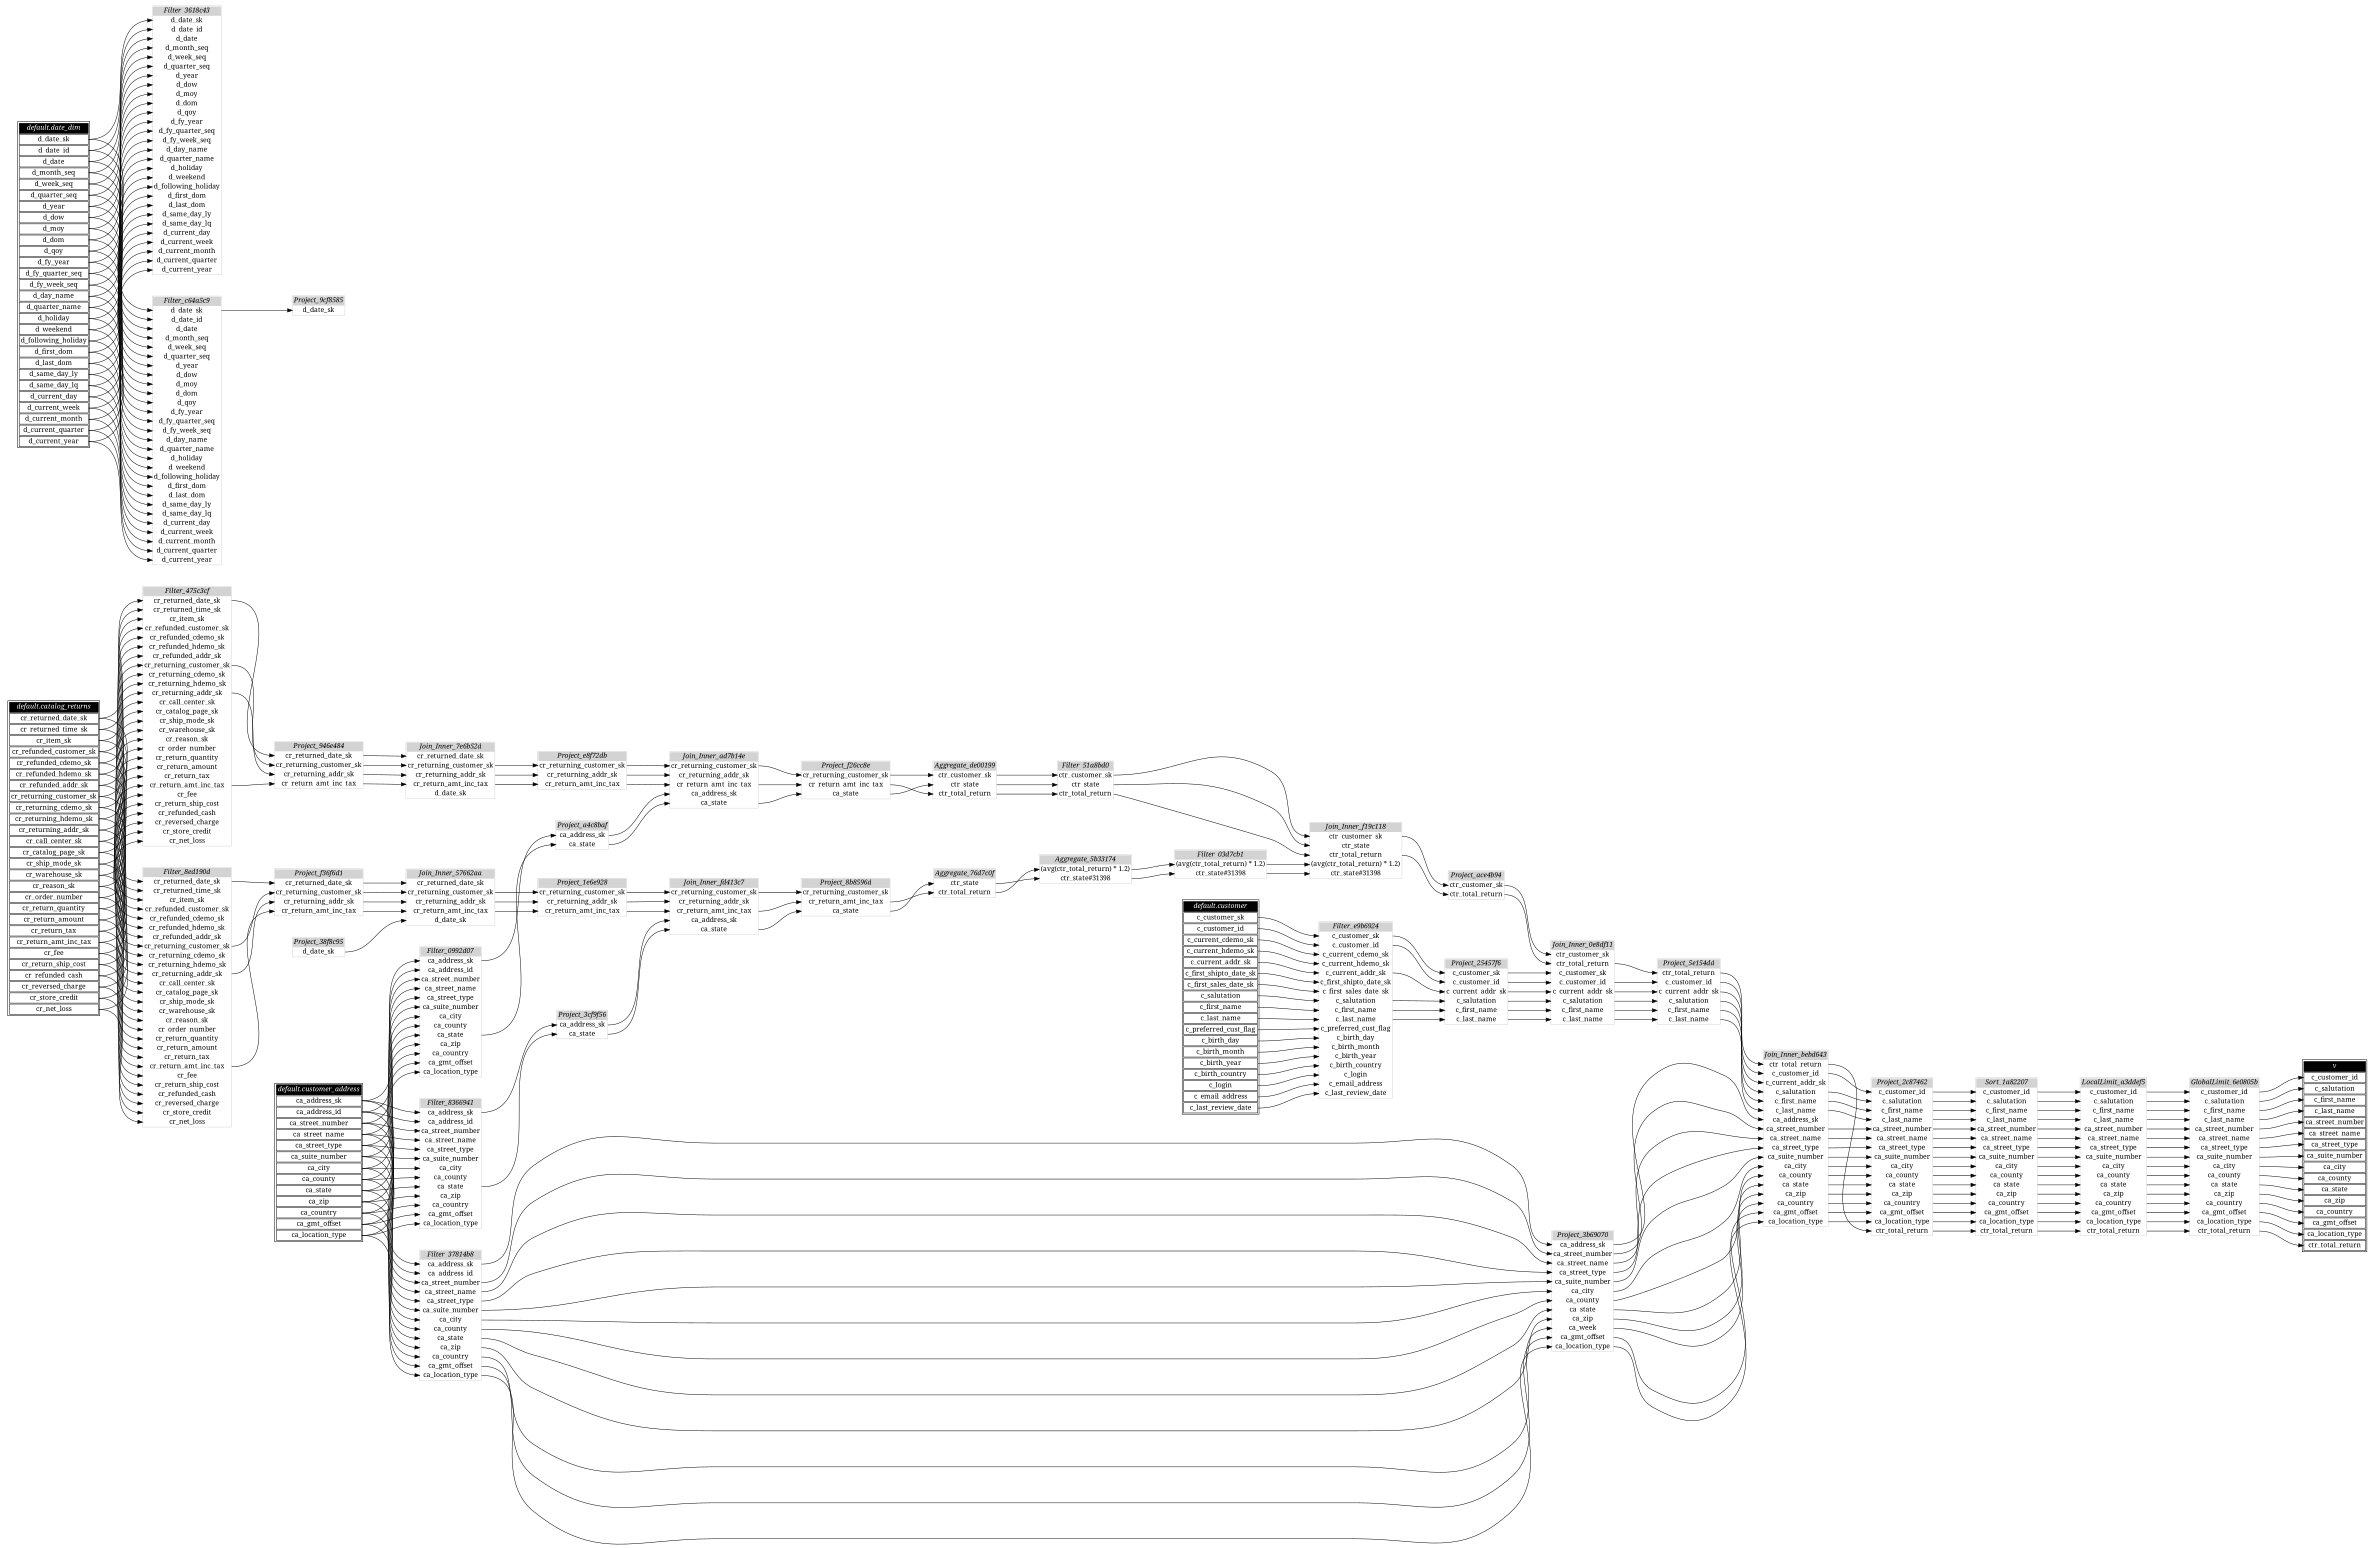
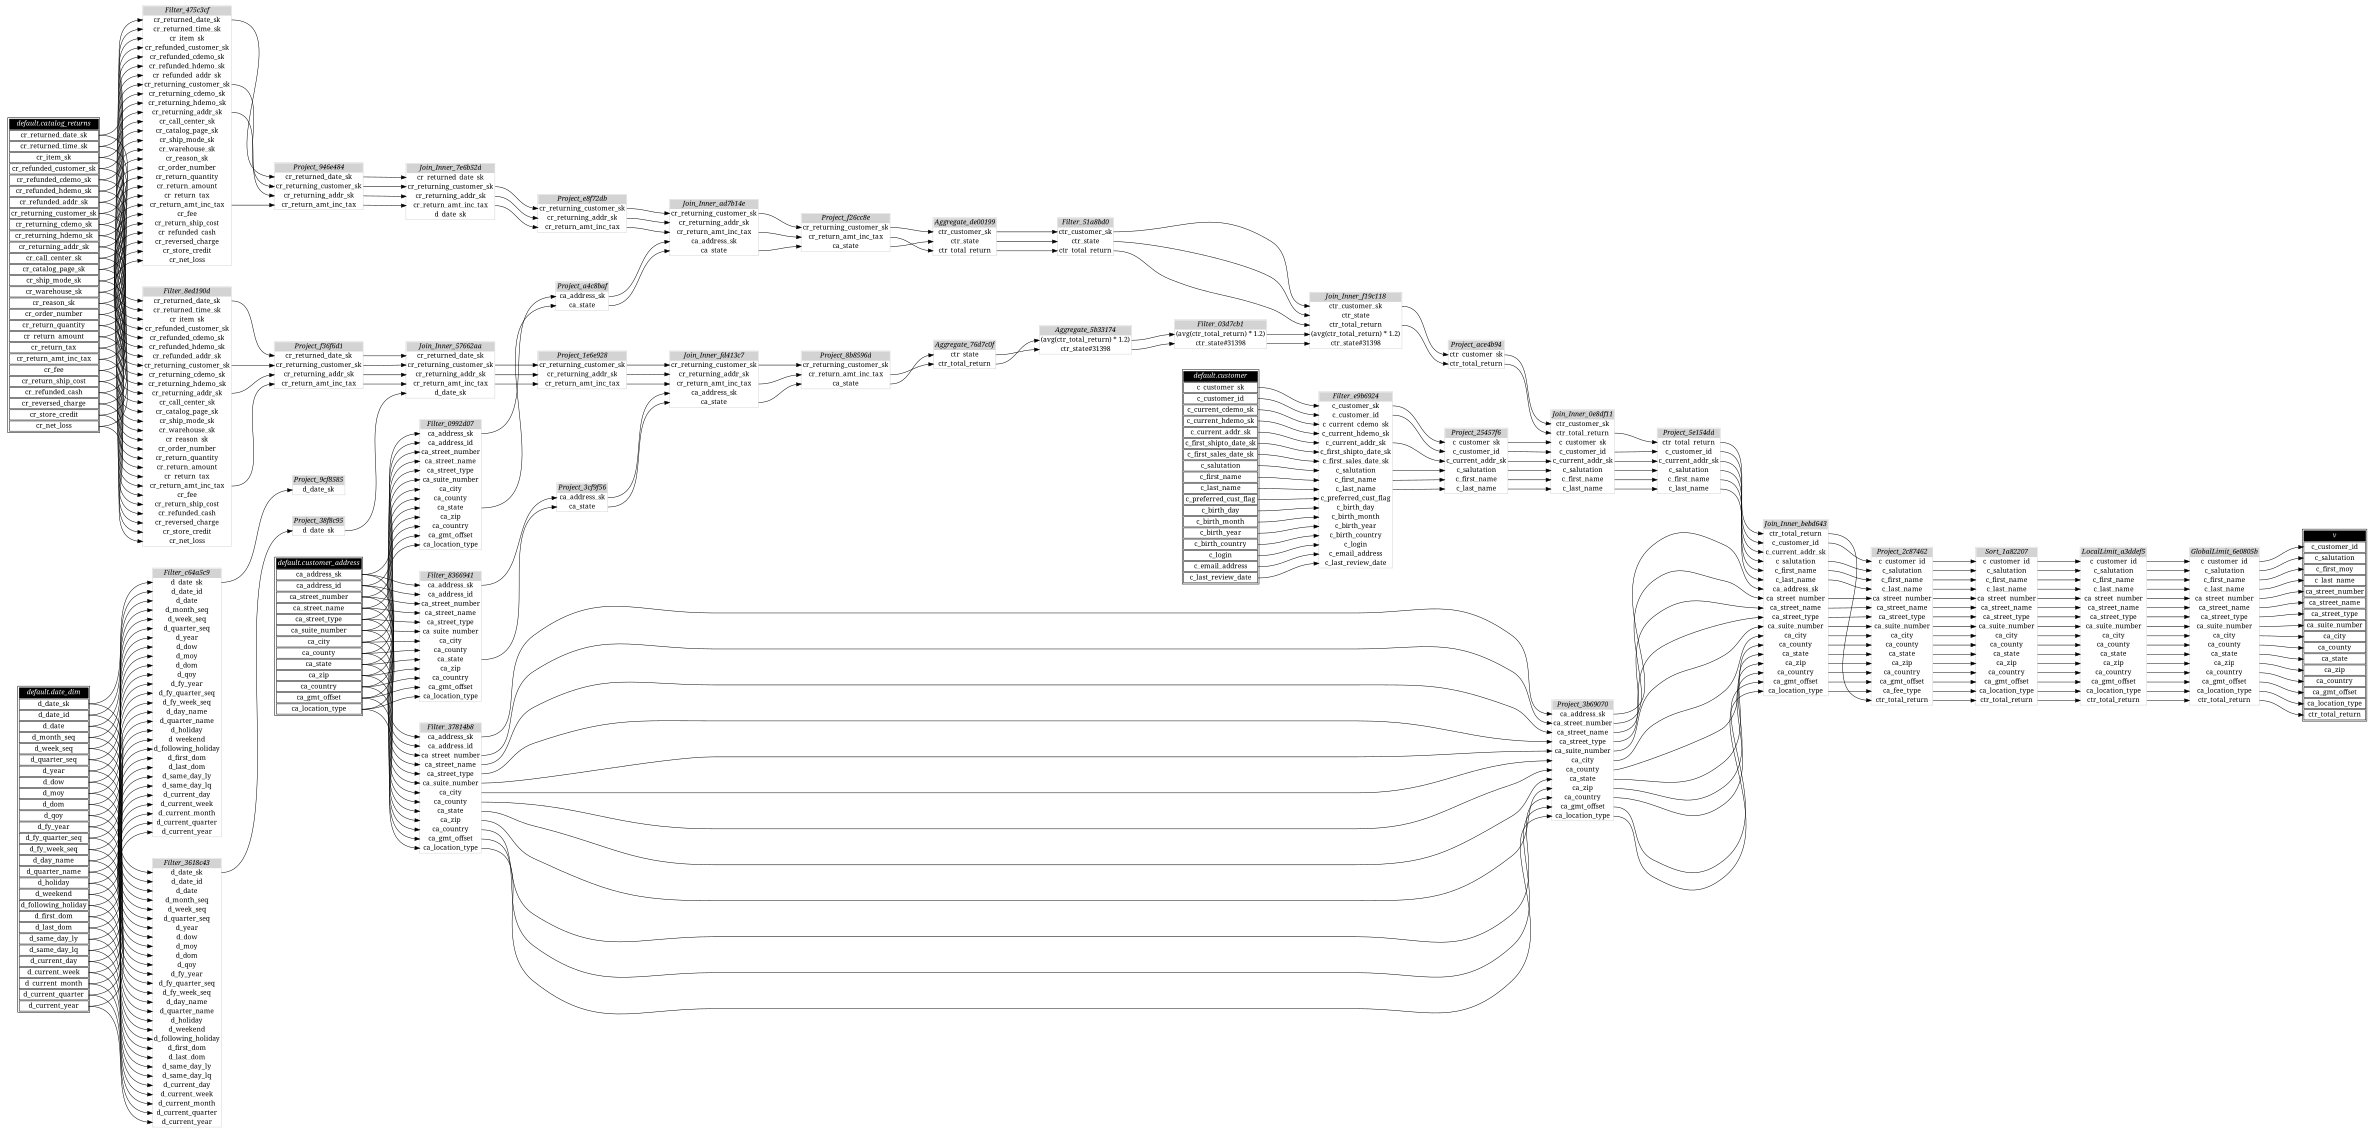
edge "Filter_3618c43" -> "Project_38f8c95": added
node "v": text "c_first_name" -> "c_first_moy"
node "Project_2c87462": text "ca_location_type" -> "ca_fee_type"
node "Project_3b69070": text "ca_week" -> "ca_country"
